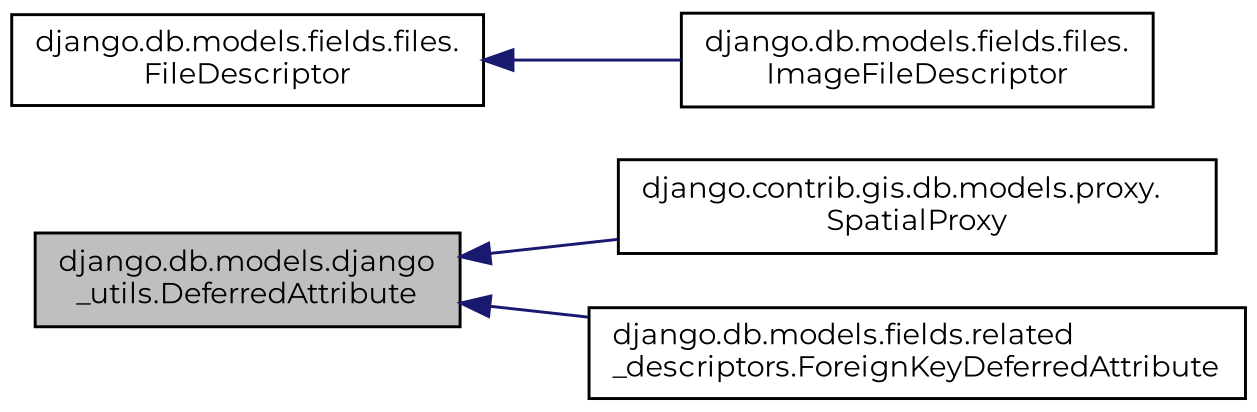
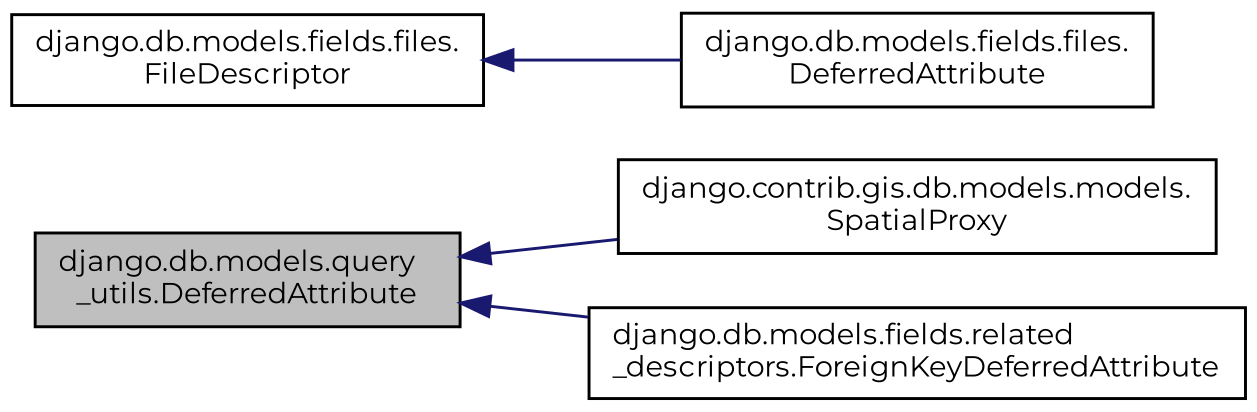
node "django.db.models.fields.files. ImageFileDescriptor": label "django.db.models.fields.files. ImageFileDescriptor" -> "django.db.models.fields.files. DeferredAttribute"
node "django.contrib.gis.db.models.proxy. SpatialProxy": label "django.contrib.gis.db.models.proxy. SpatialProxy" -> "django.contrib.gis.db.models.models. SpatialProxy"
node "django.db.models.django _utils.DeferredAttribute": label "django.db.models.django _utils.DeferredAttribute" -> "django.db.models.query _utils.DeferredAttribute"
